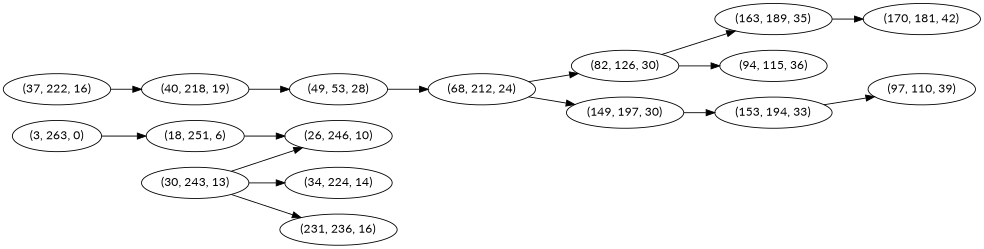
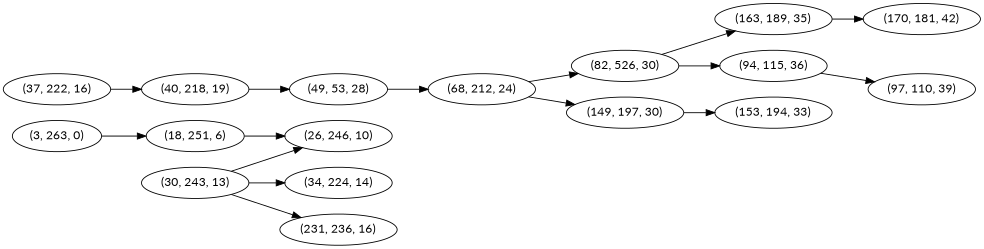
node "(82, 126, 30)": label "(82, 126, 30)" -> "(82, 526, 30)"
edge "(153, 194, 33)" -> "(97, 110, 39)": now "(94, 115, 36)" -> "(97, 110, 39)"
